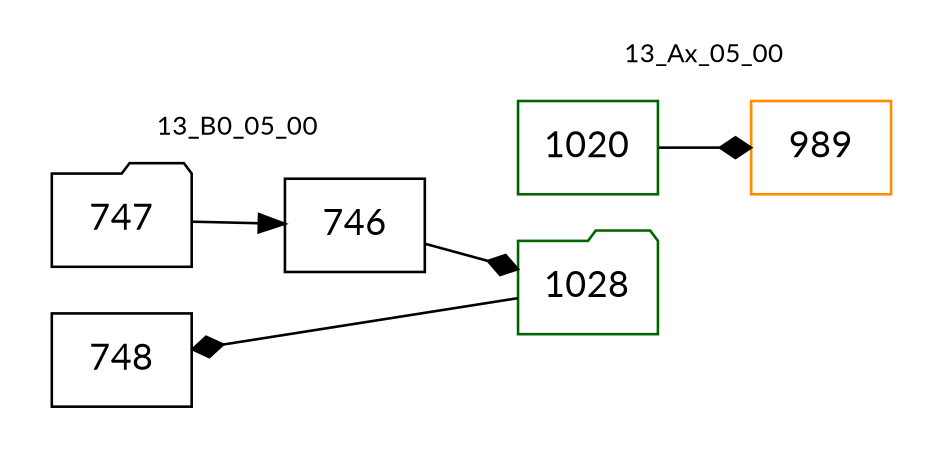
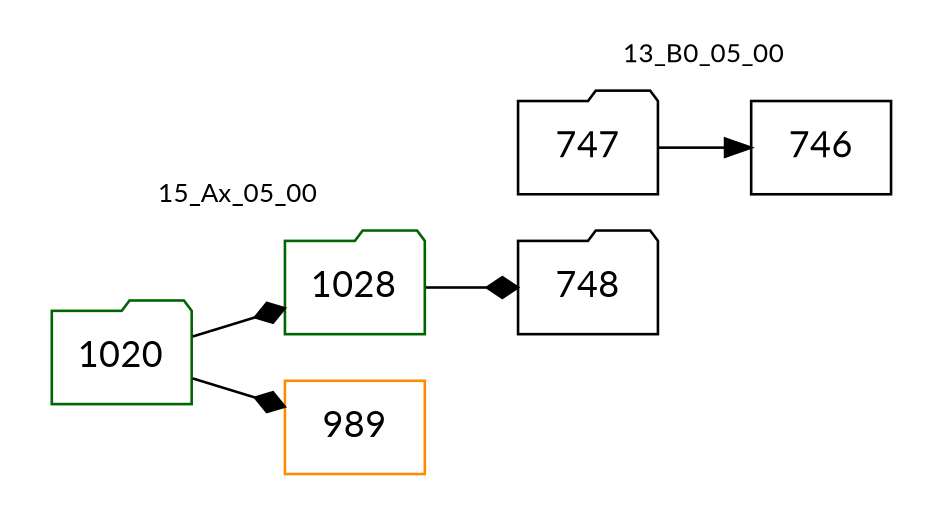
cluster "13_Ax_05_00": label "13_Ax_05_00" -> "15_Ax_05_00"
node "1020": shape box -> folder
edge "746" -> "1028": now "1020" -> "1028"
node "748": shape box -> folder
